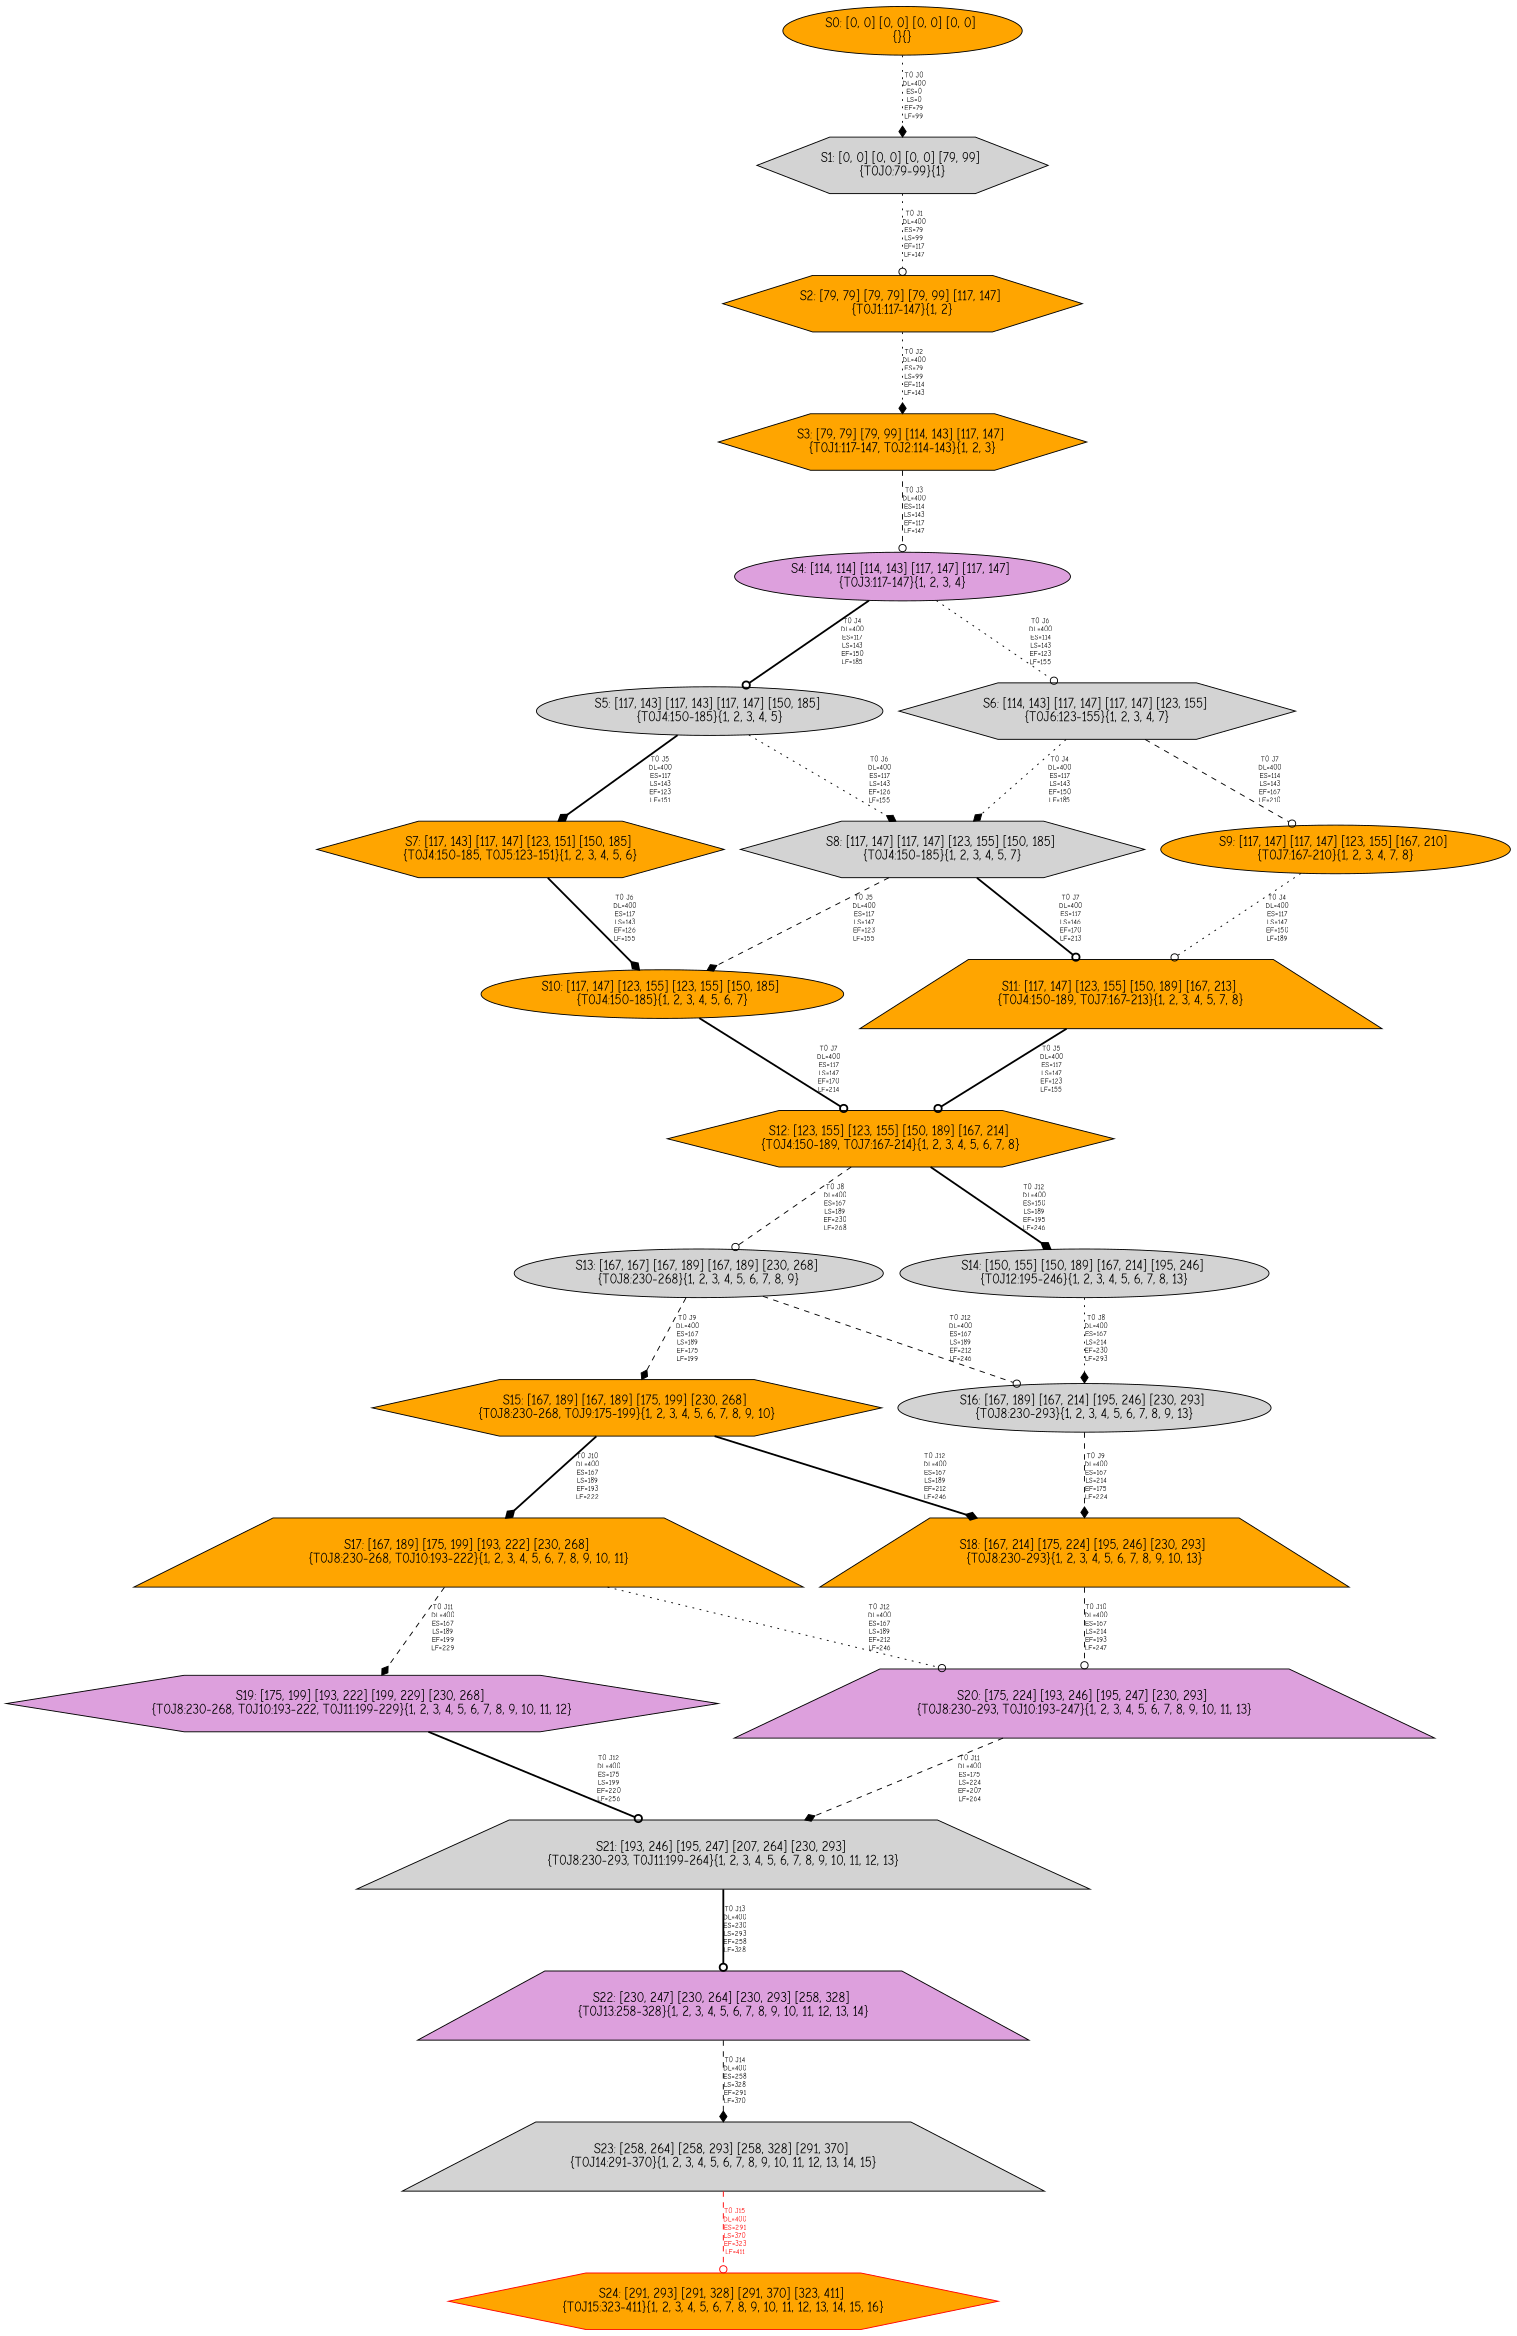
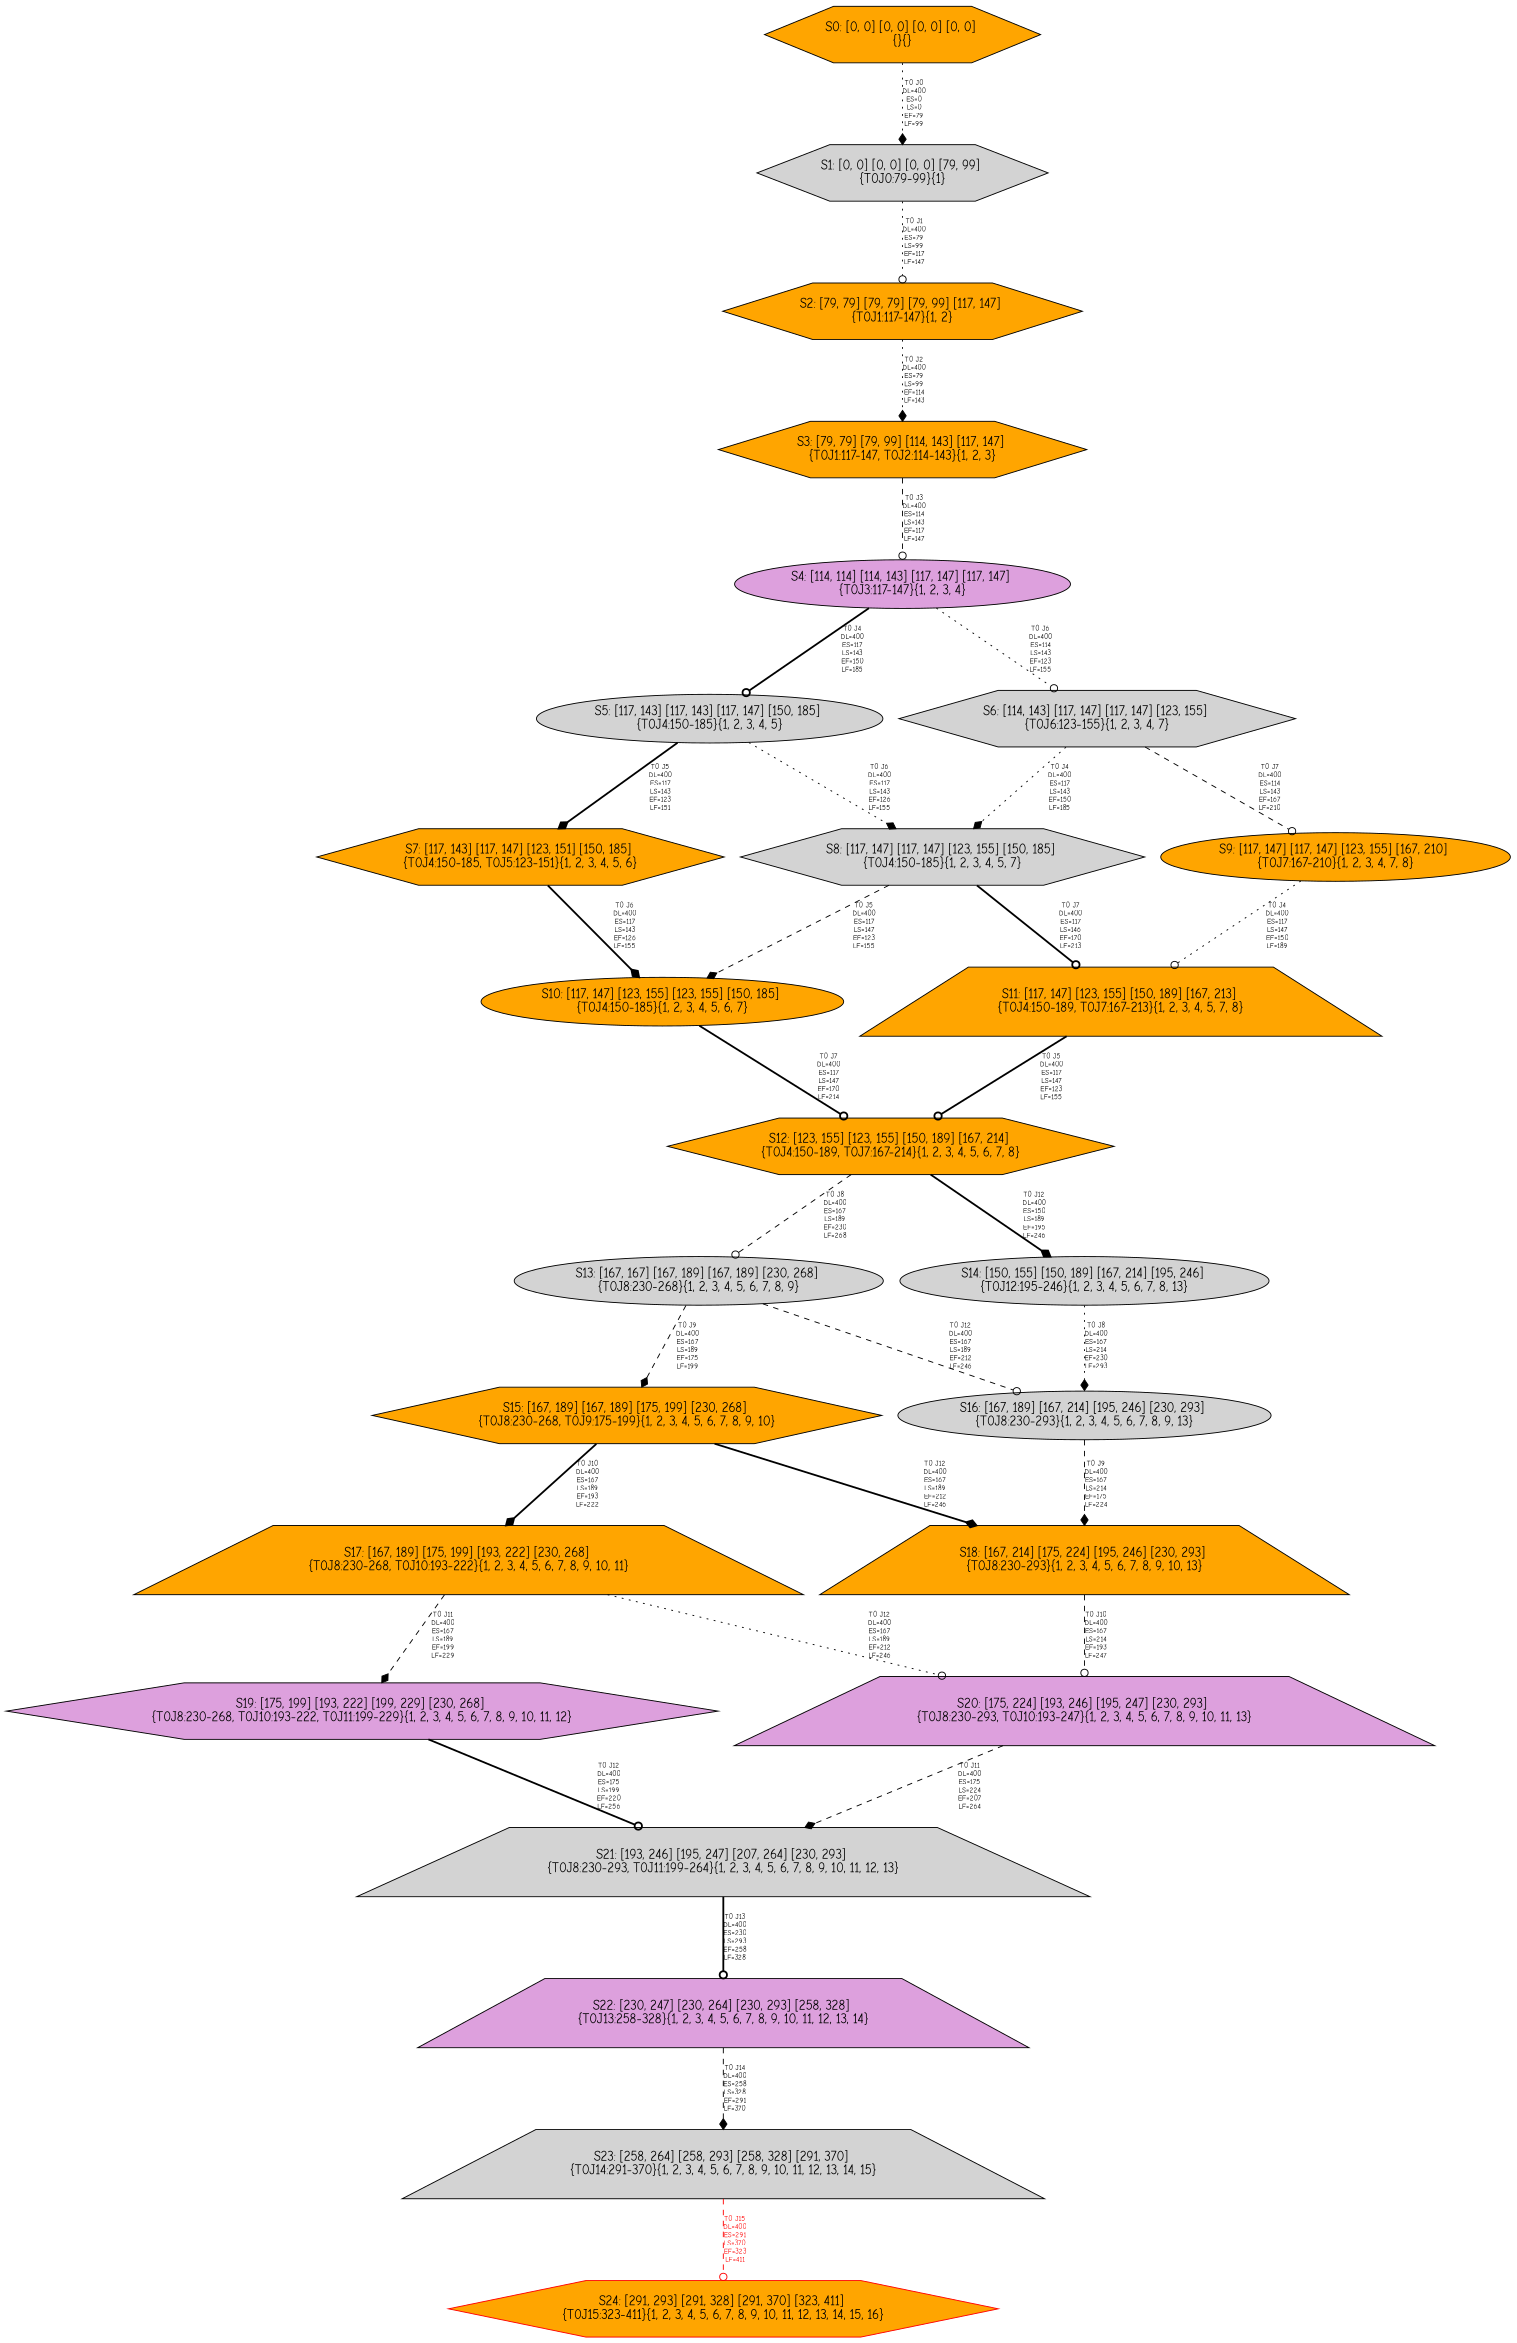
node "S0: [0, 0] [0, 0] [0, 0] [0, 0] {}{}": shape ellipse -> hexagon
